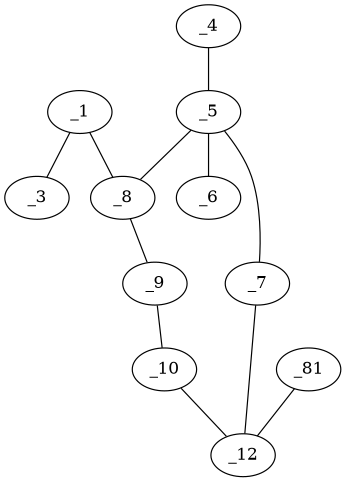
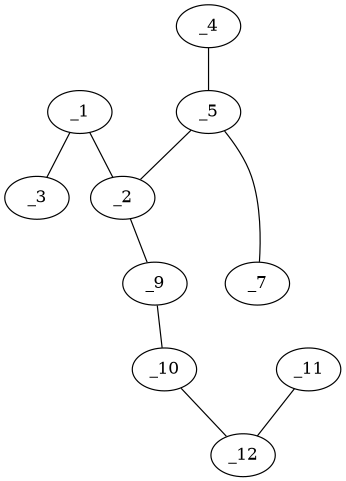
node "_8": label "_8" -> "_2"
node "_6": removed
edge "_7" -- "_12": removed
node "_81": label "_81" -> "_11"
